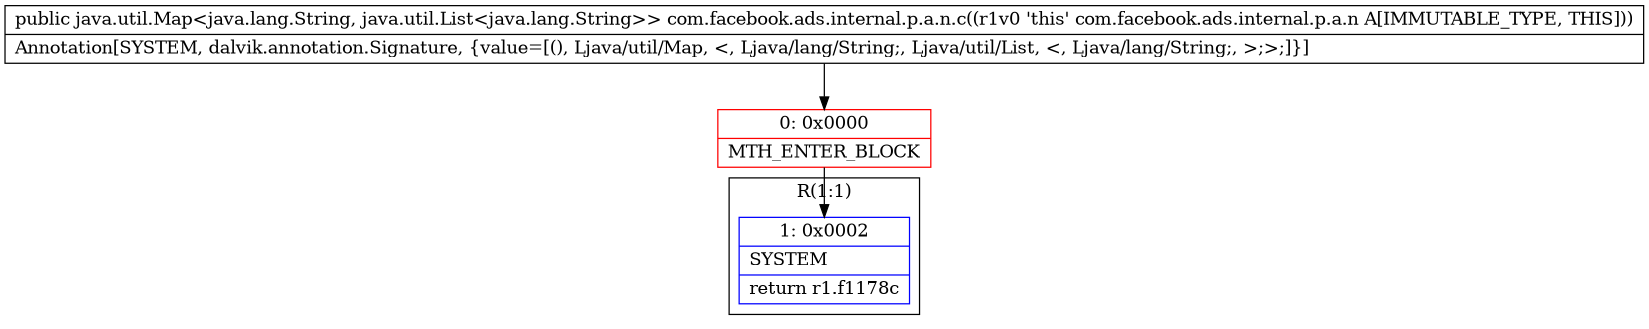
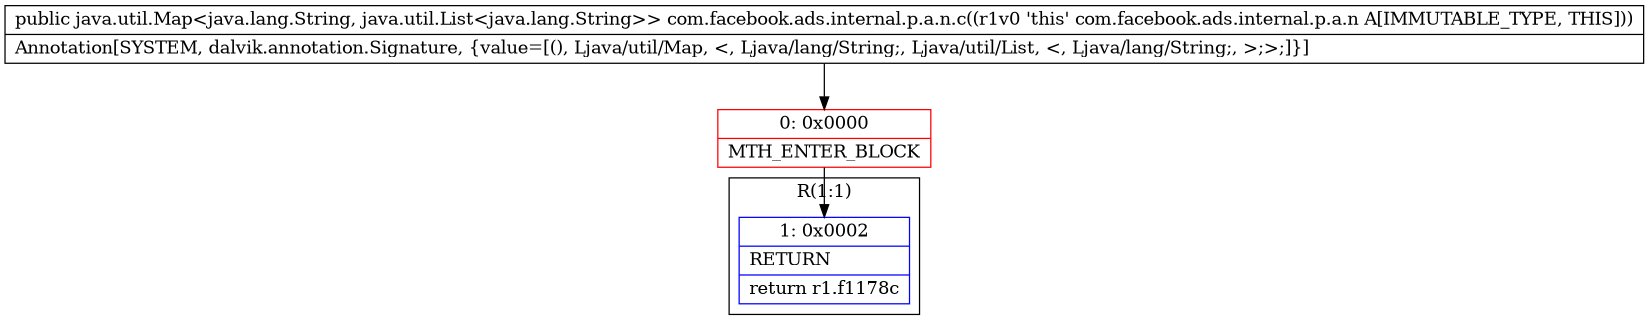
node "1: 0x0002": text "SYSTEM" -> "RETURN"
